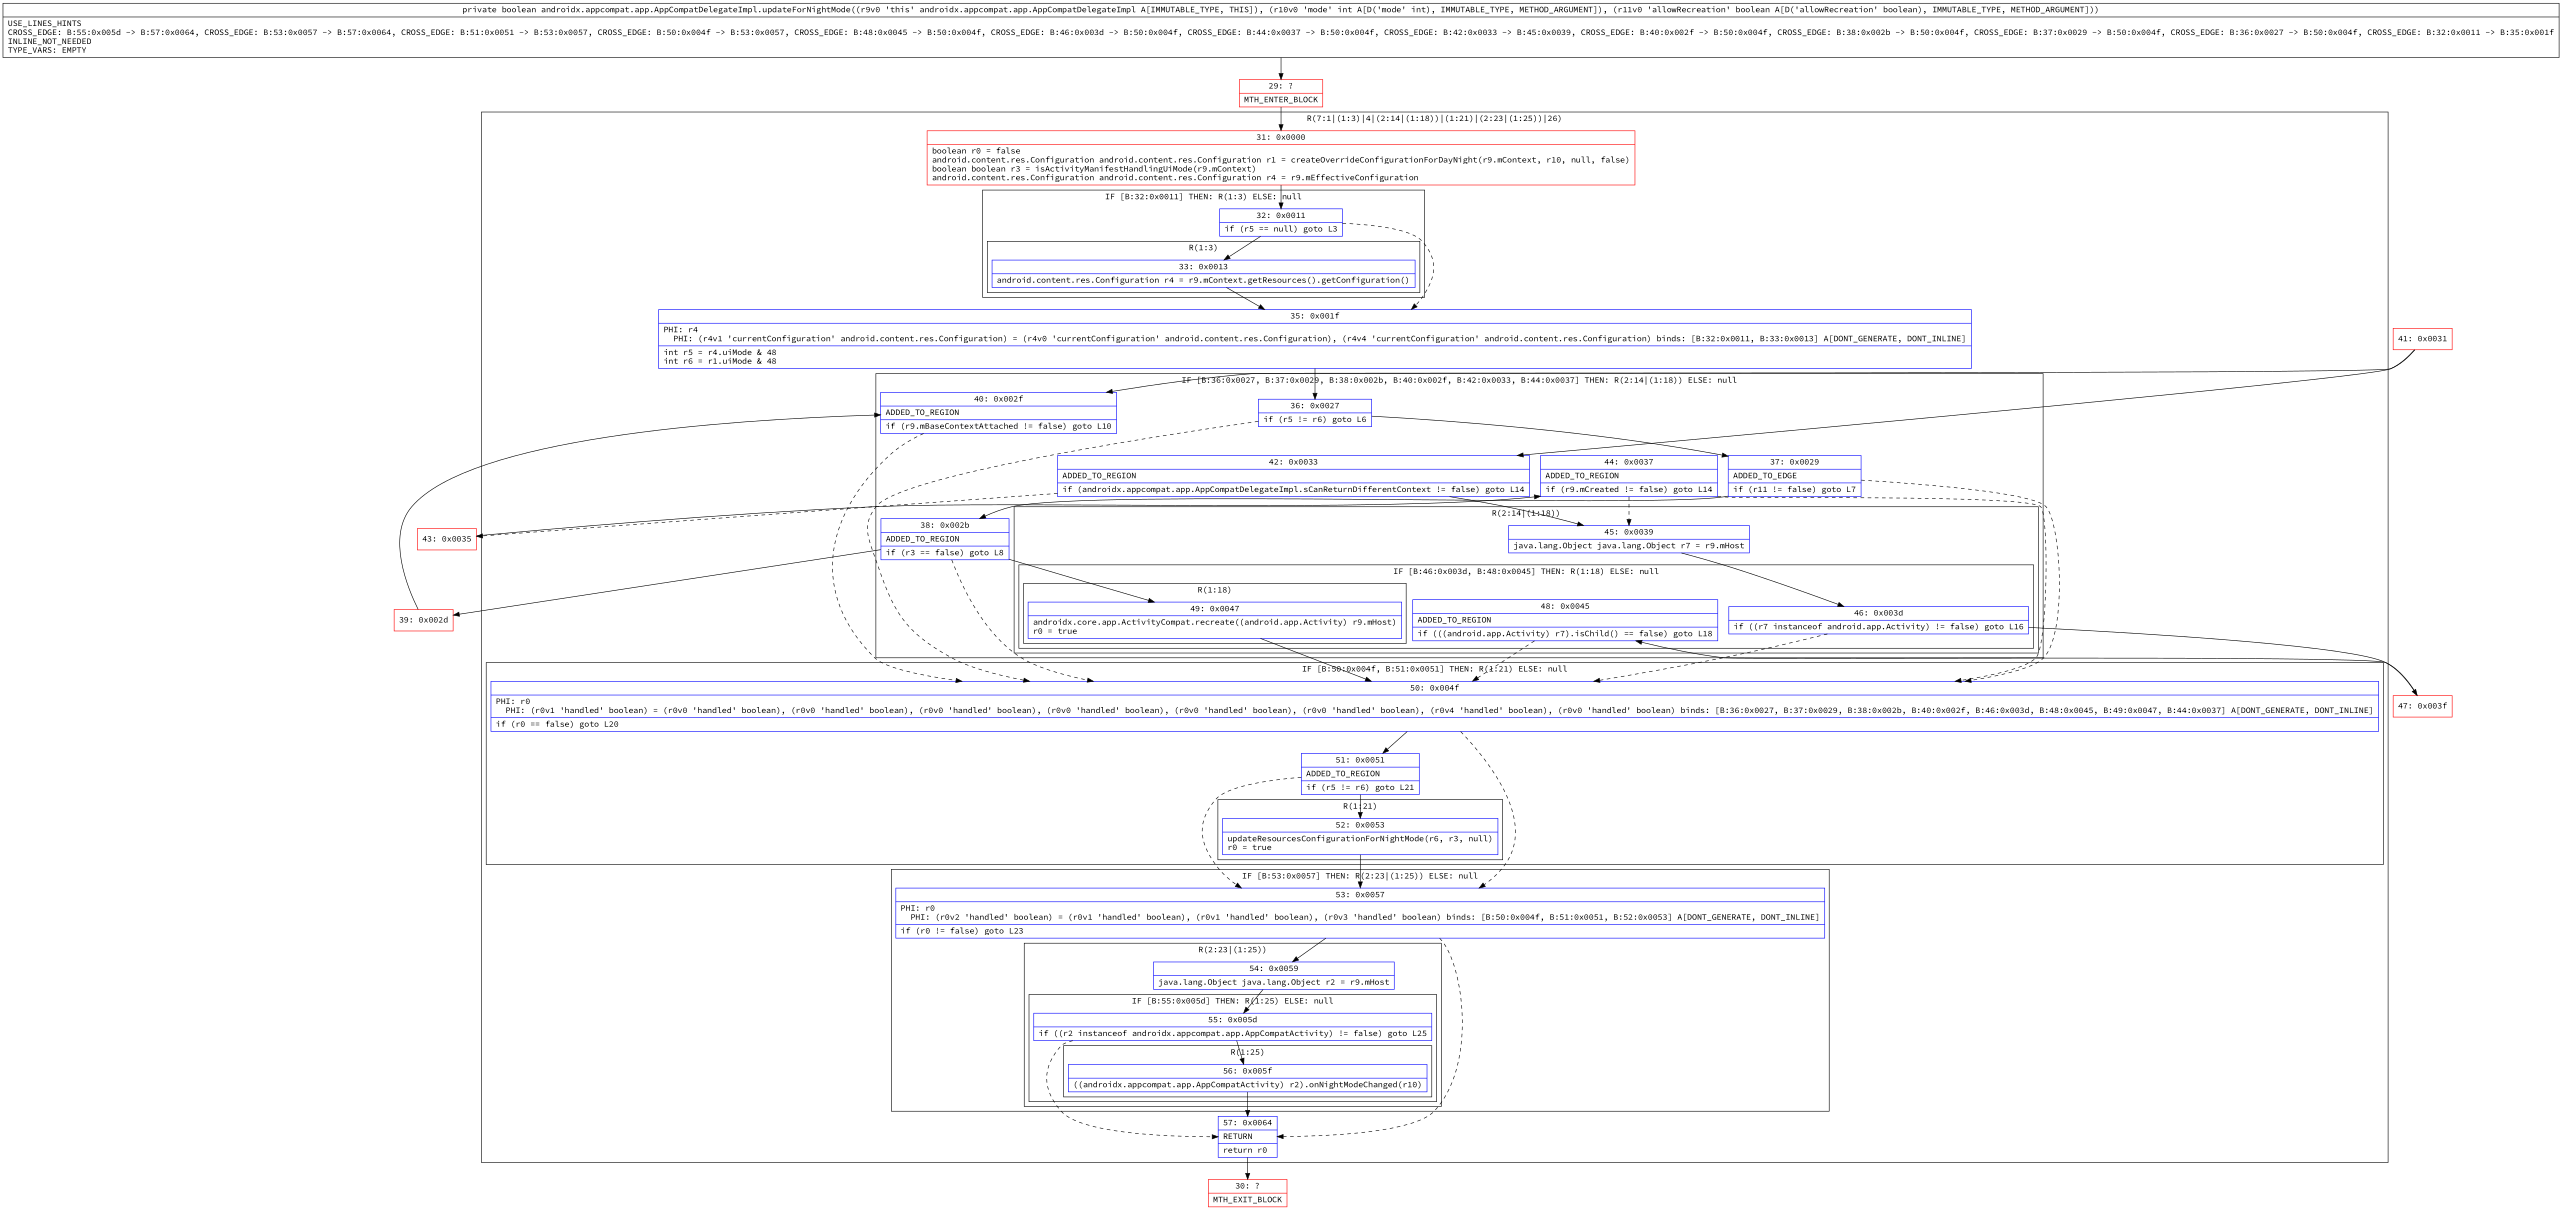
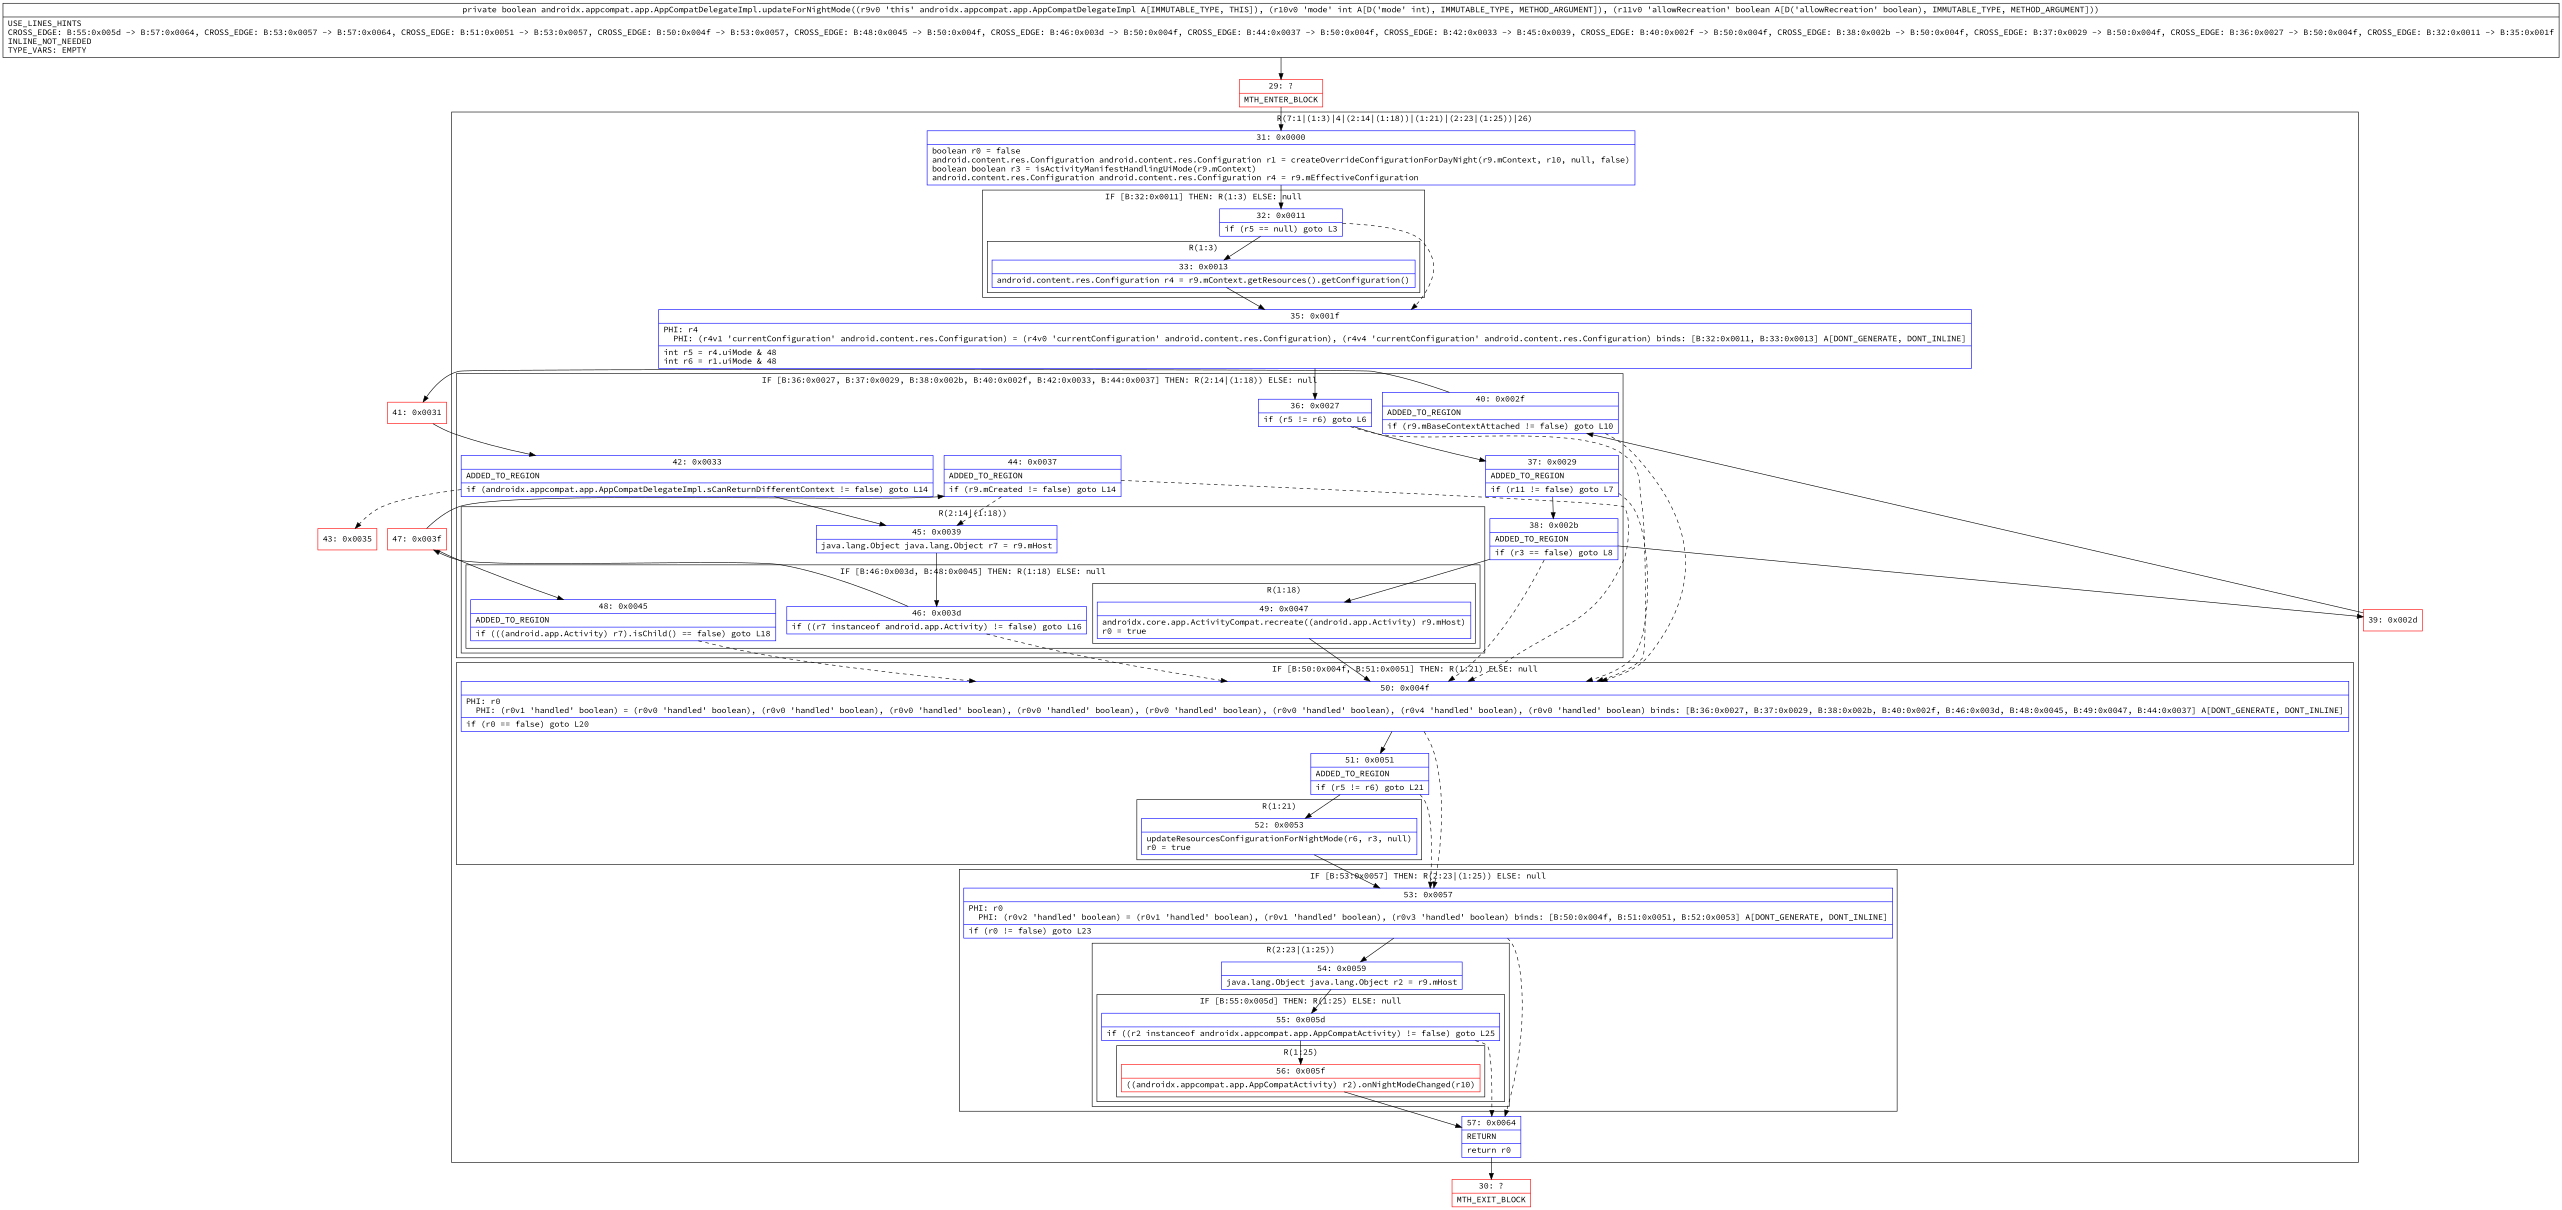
node "31: 0x0000": color red -> blue
edge "41: 0x0031" -> "40: 0x002f": reversed
node "37: 0x0029": text "ADDED_TO_EDGE" -> "ADDED_TO_REGION"
edge "43: 0x0035" -> "44: 0x0037": now "47: 0x003f" -> "44: 0x0037"
node "56: 0x005f": color blue -> red
